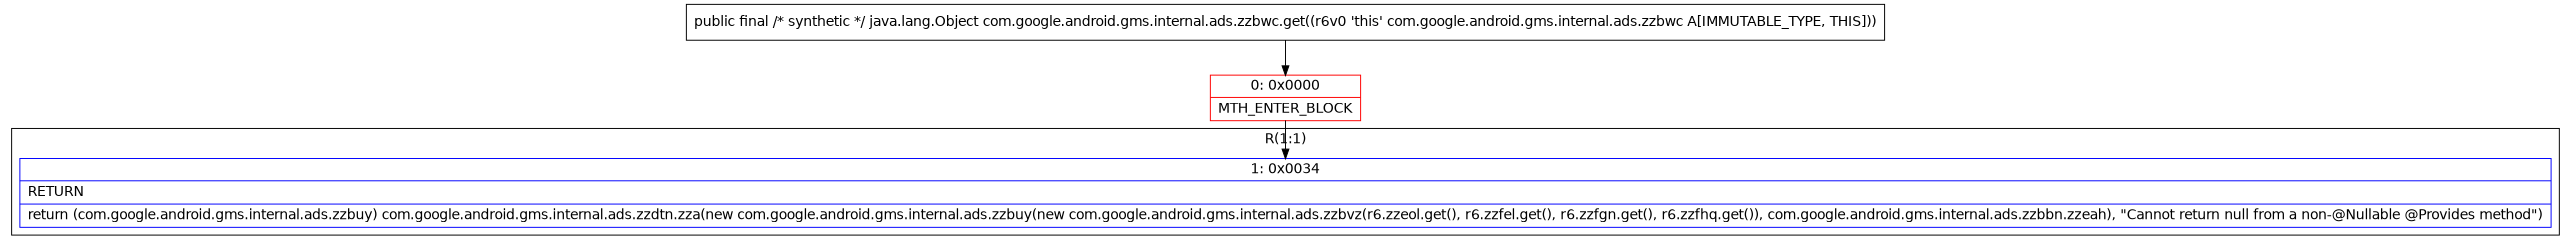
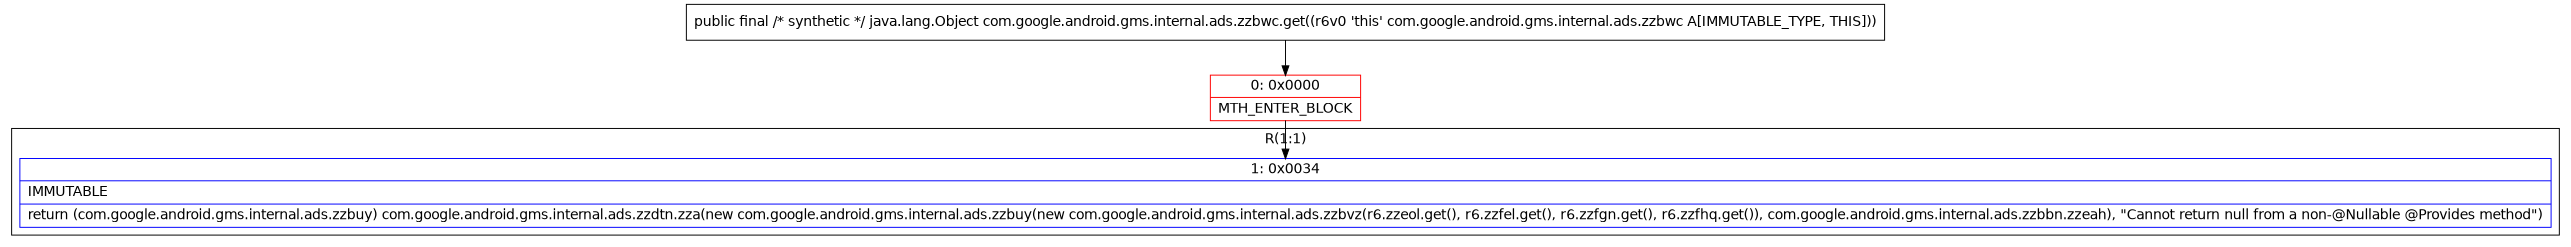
node "1: 0x0034": text "RETURN" -> "IMMUTABLE"
